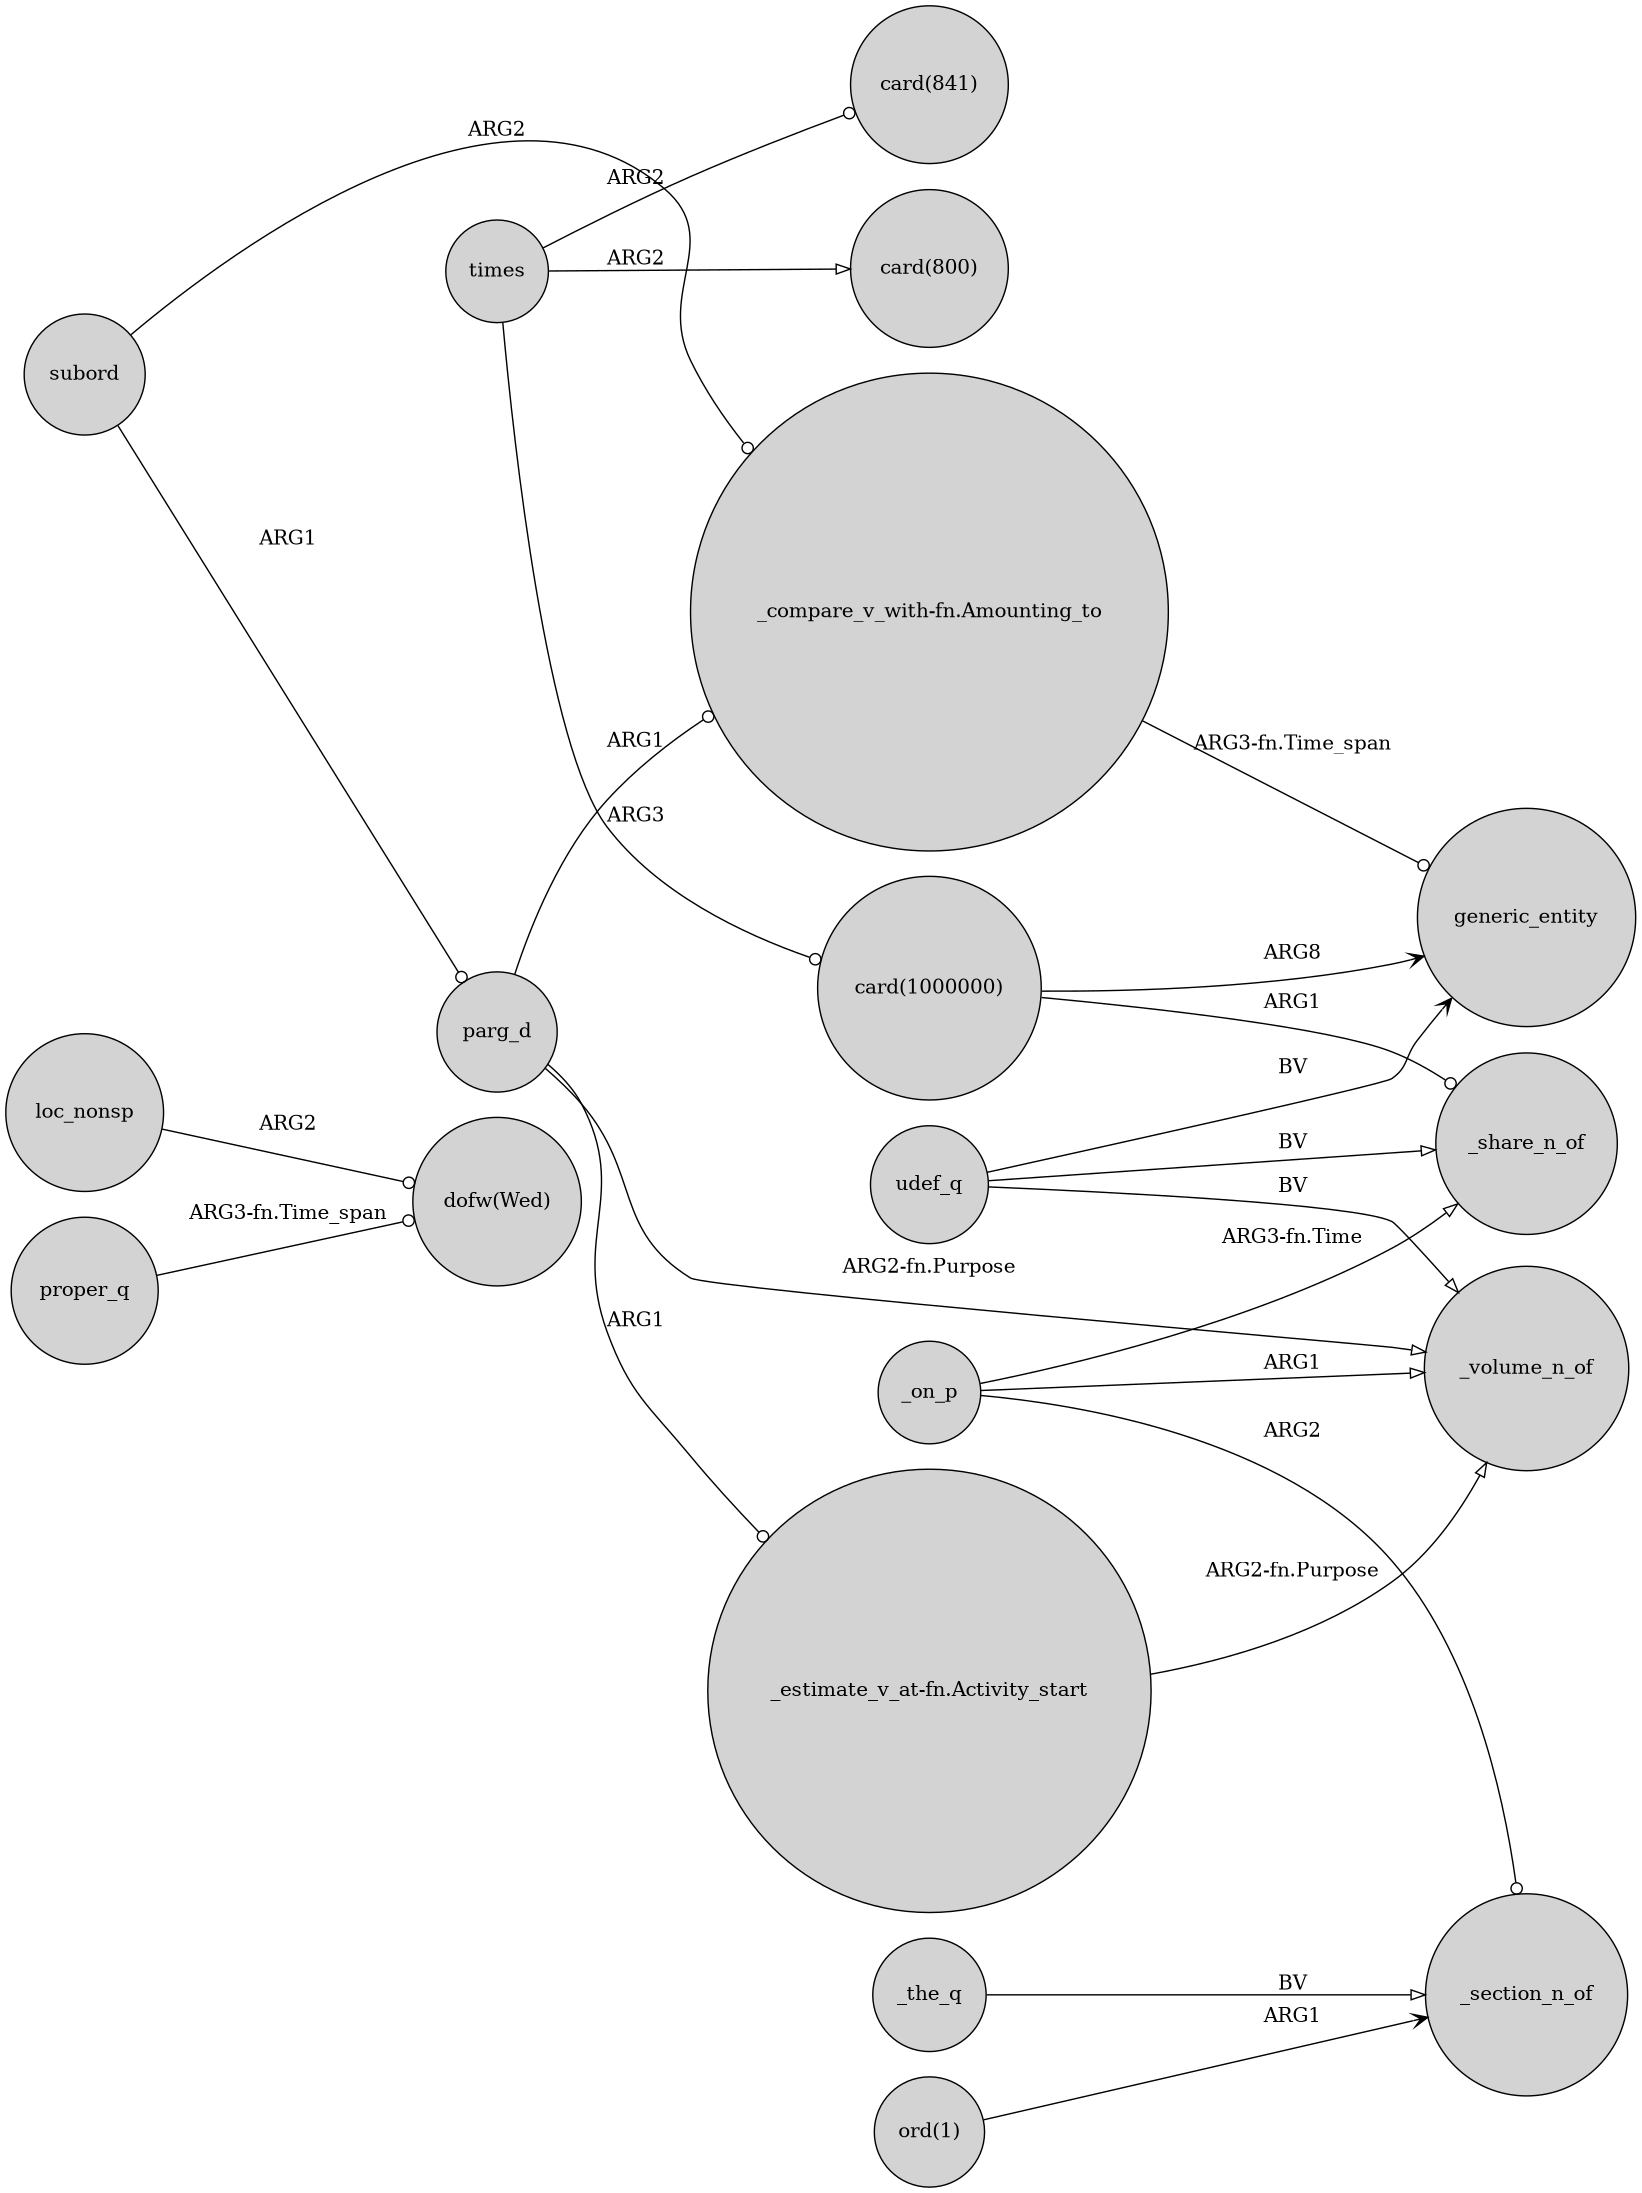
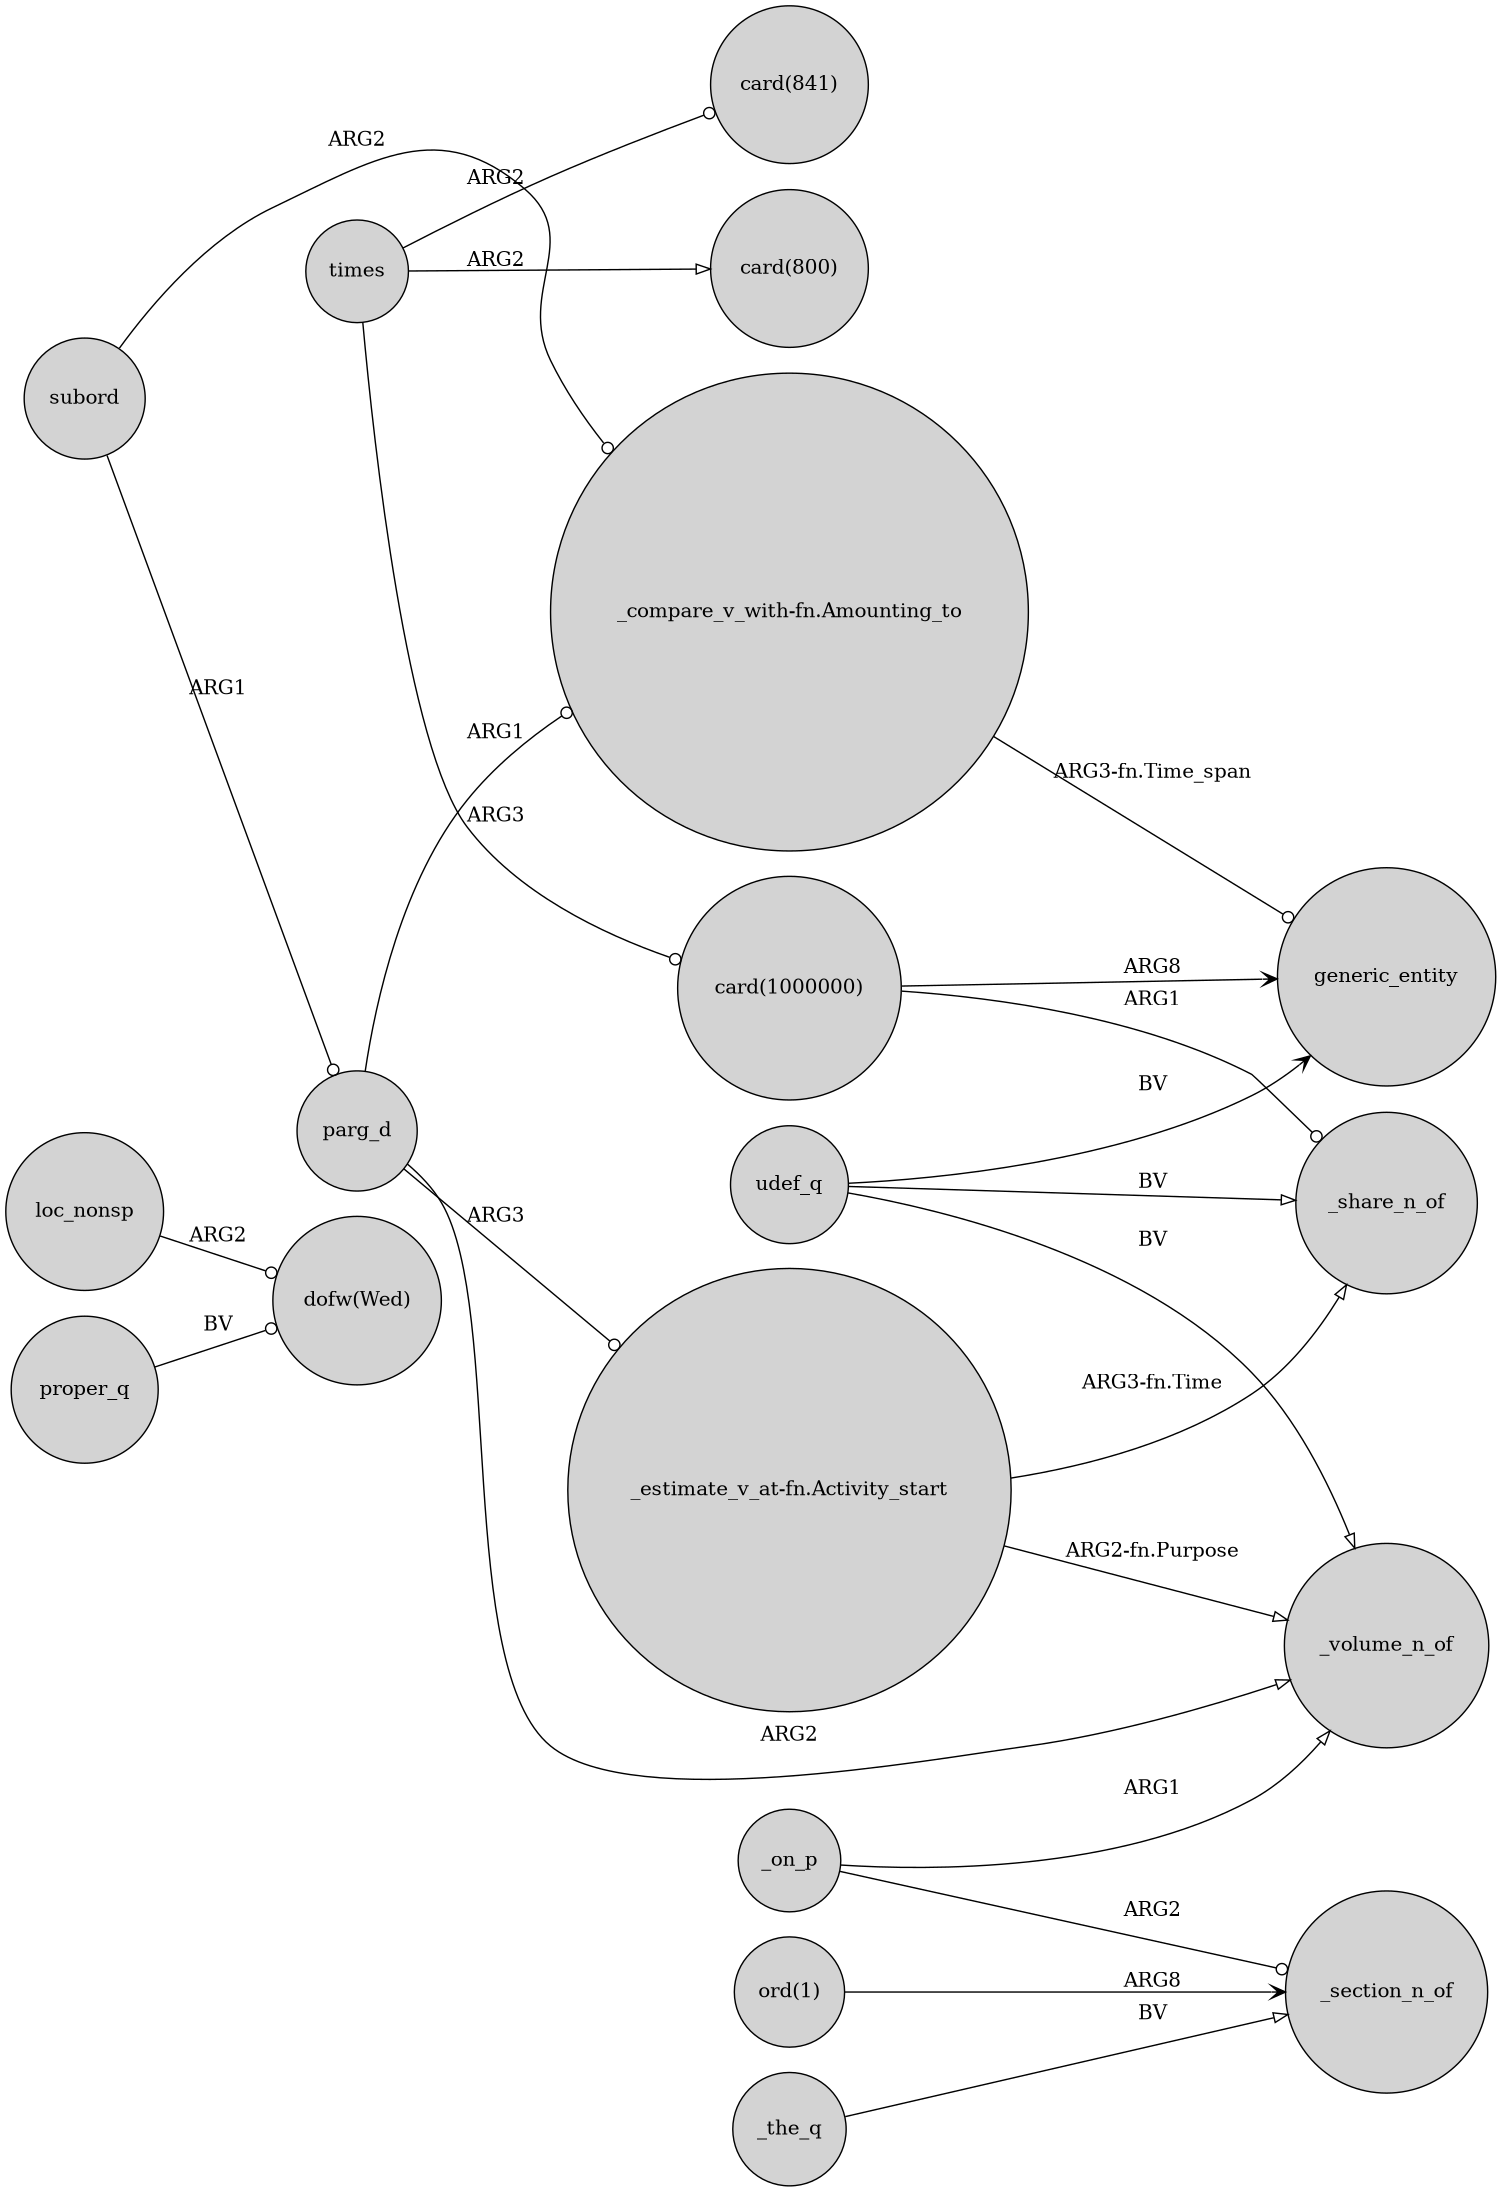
edge "proper_q" -> "dofw(Wed)": label "ARG3-fn.Time_span" -> "BV"
edge "parg_d" -> "_volume_n_of": label "ARG2-fn.Purpose" -> "ARG2"
edge "_on_p" -> "_share_n_of": now "_estimate_v_at-fn.Activity_start" -> "_share_n_of"
edge "parg_d" -> "_estimate_v_at-fn.Activity_start": label "ARG1" -> "ARG3"
edge "ord(1)" -> "_section_n_of": label "ARG1" -> "ARG8"
